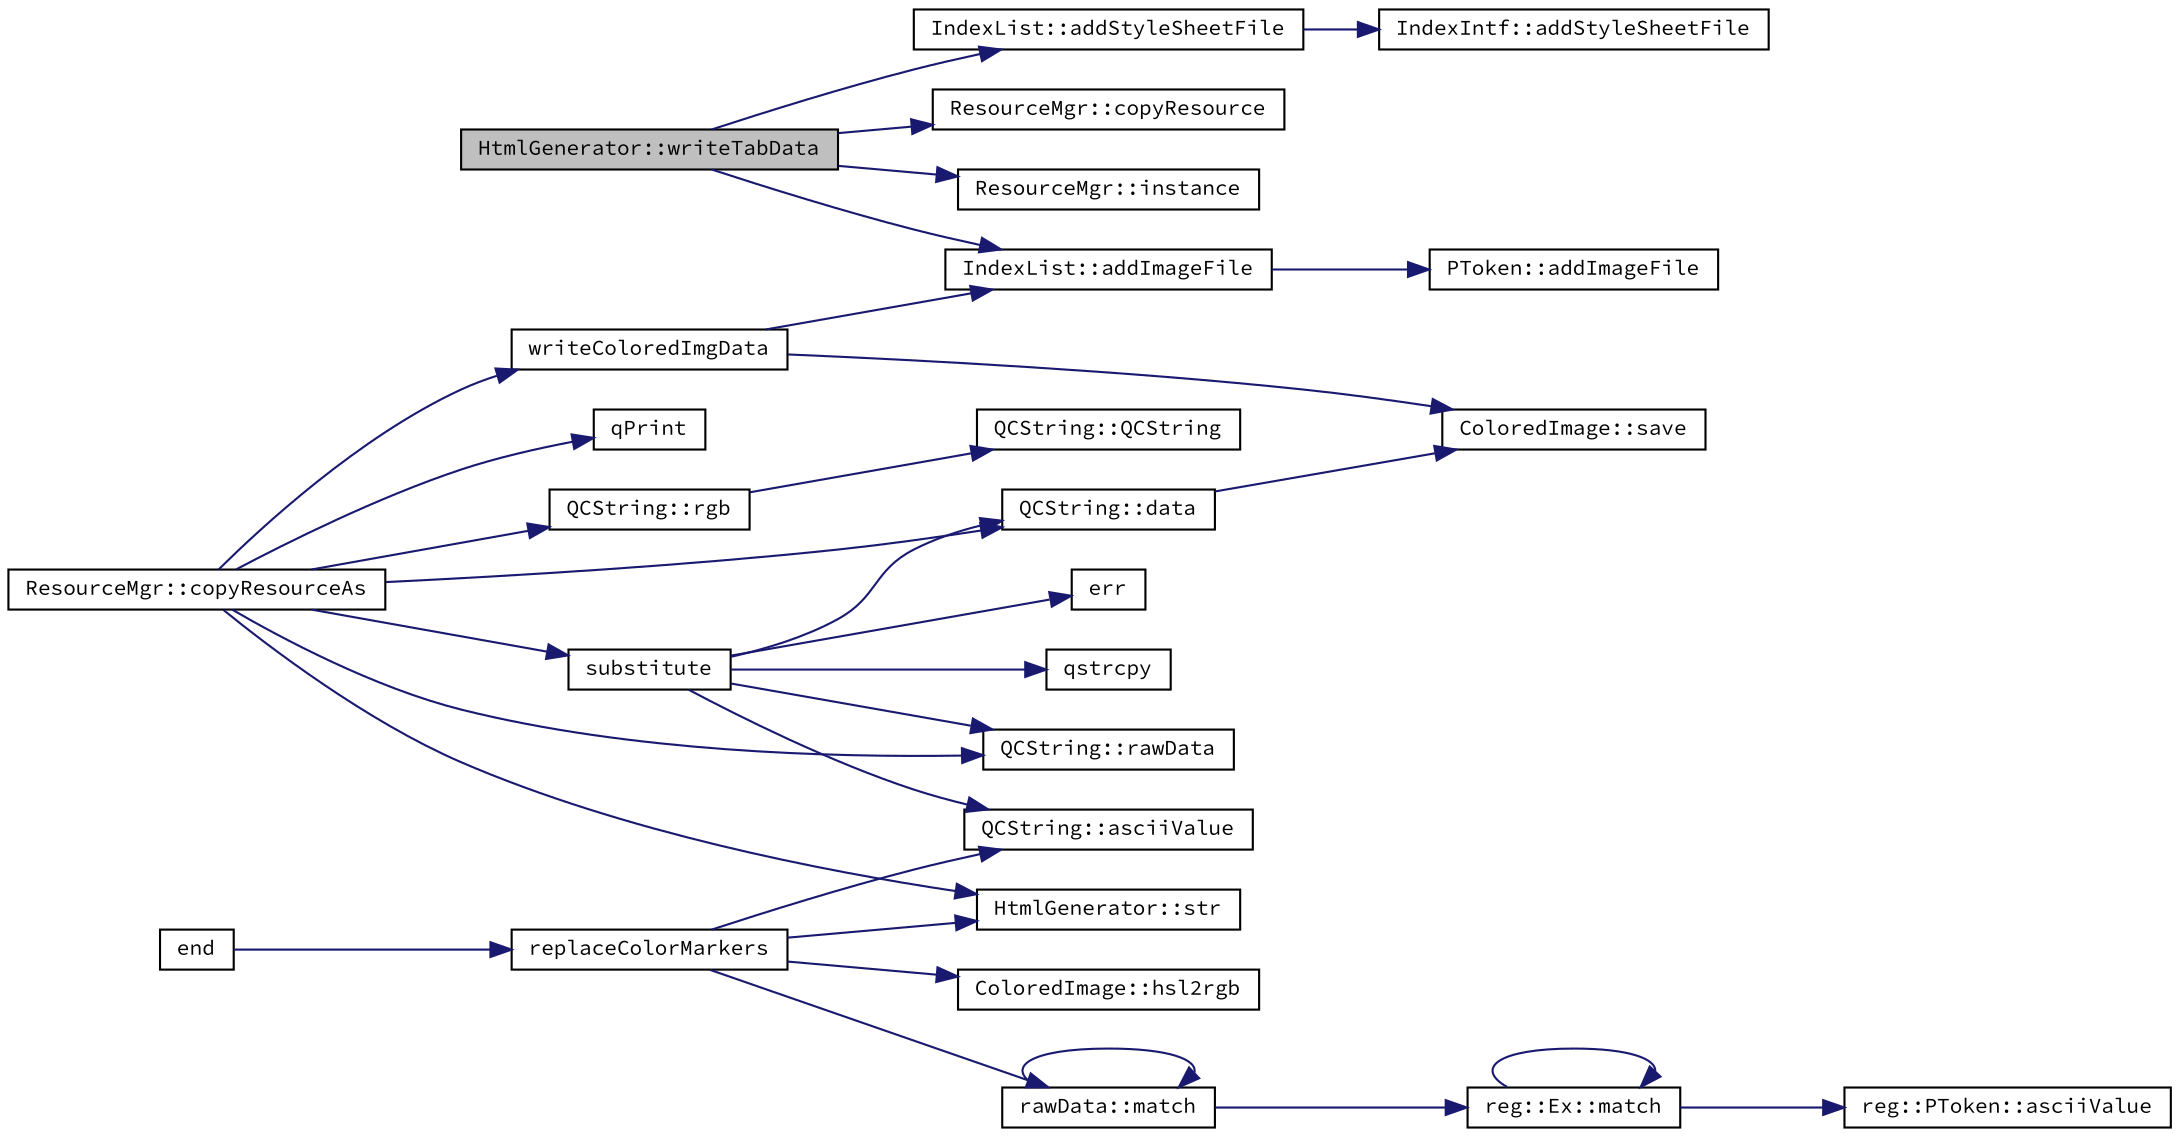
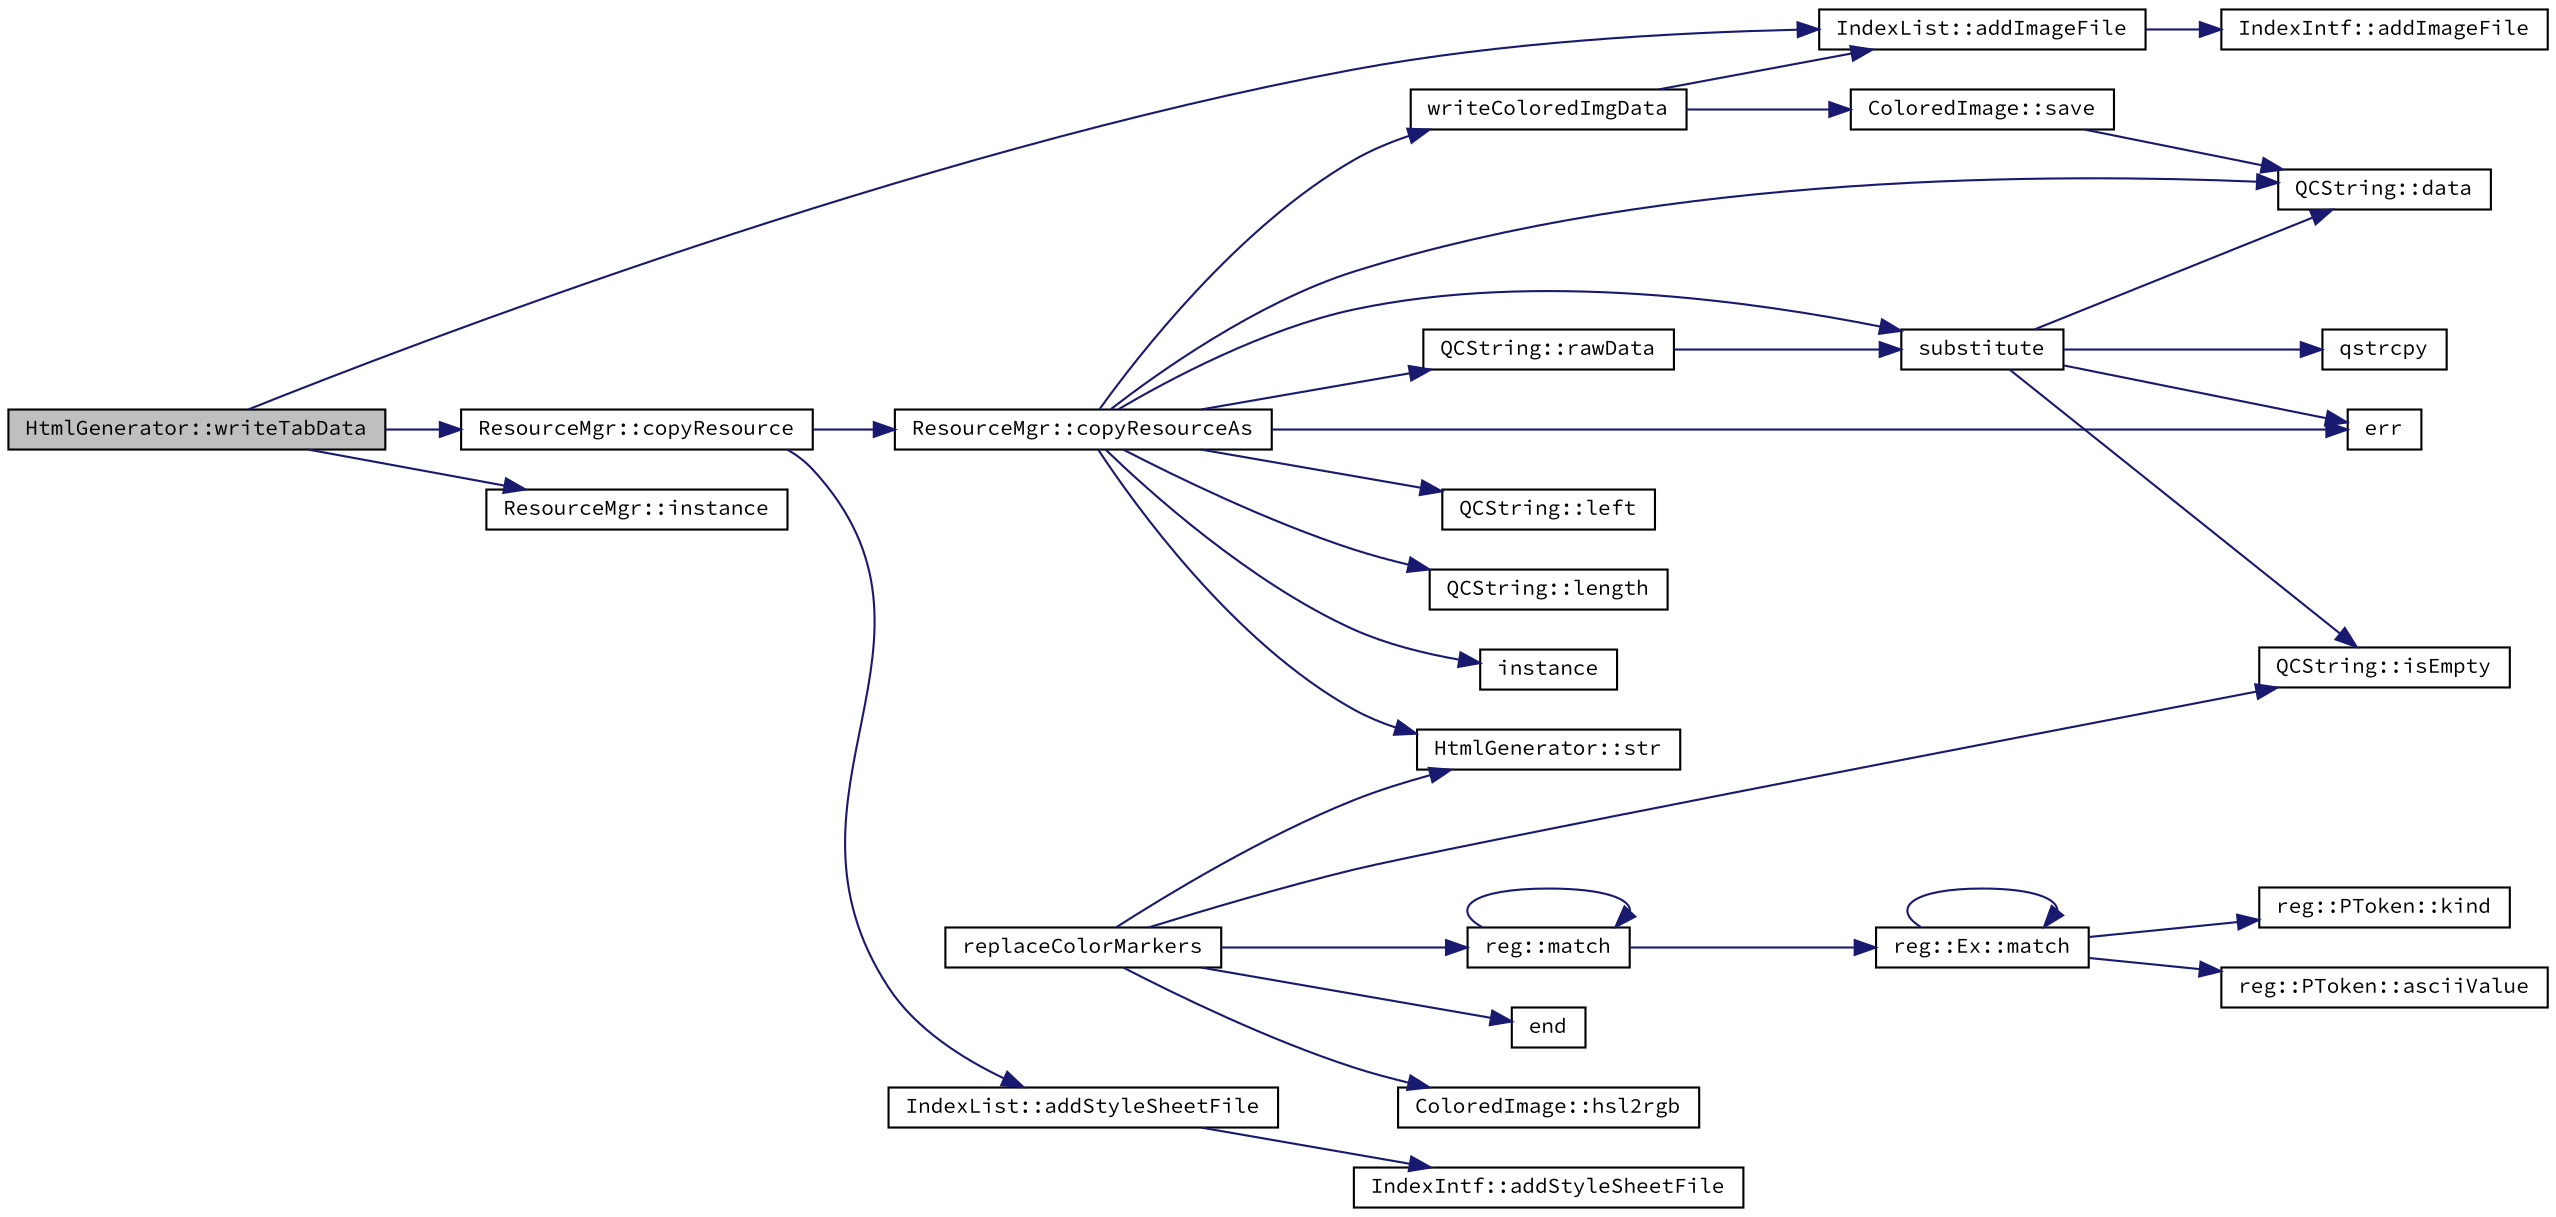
edge "HtmlGenerator::writeTabData" -> "IndexList::addStyleSheetFile": now "ResourceMgr::copyResource" -> "IndexList::addStyleSheetFile"
node "PToken::addImageFile": label "PToken::addImageFile" -> "IndexIntf::addImageFile"
node "qPrint": label "qPrint" -> "instance"
edge "ResourceMgr::copyResource" -> "ResourceMgr::copyResourceAs": added
node "QCString::QCString": removed
edge "ResourceMgr::copyResourceAs" -> "err": added
edge "QCString::data" -> "ColoredImage::save": reversed
node "QCString::rgb": label "QCString::rgb" -> "QCString::left"
node "QCString::length": added
edge "substitute" -> "QCString::rawData": reversed
node "QCString::asciiValue": label "QCString::asciiValue" -> "QCString::isEmpty"
node "reg::PToken::kind": added
edge "end" -> "replaceColorMarkers": reversed
node "rawData::match": label "rawData::match" -> "reg::match"
